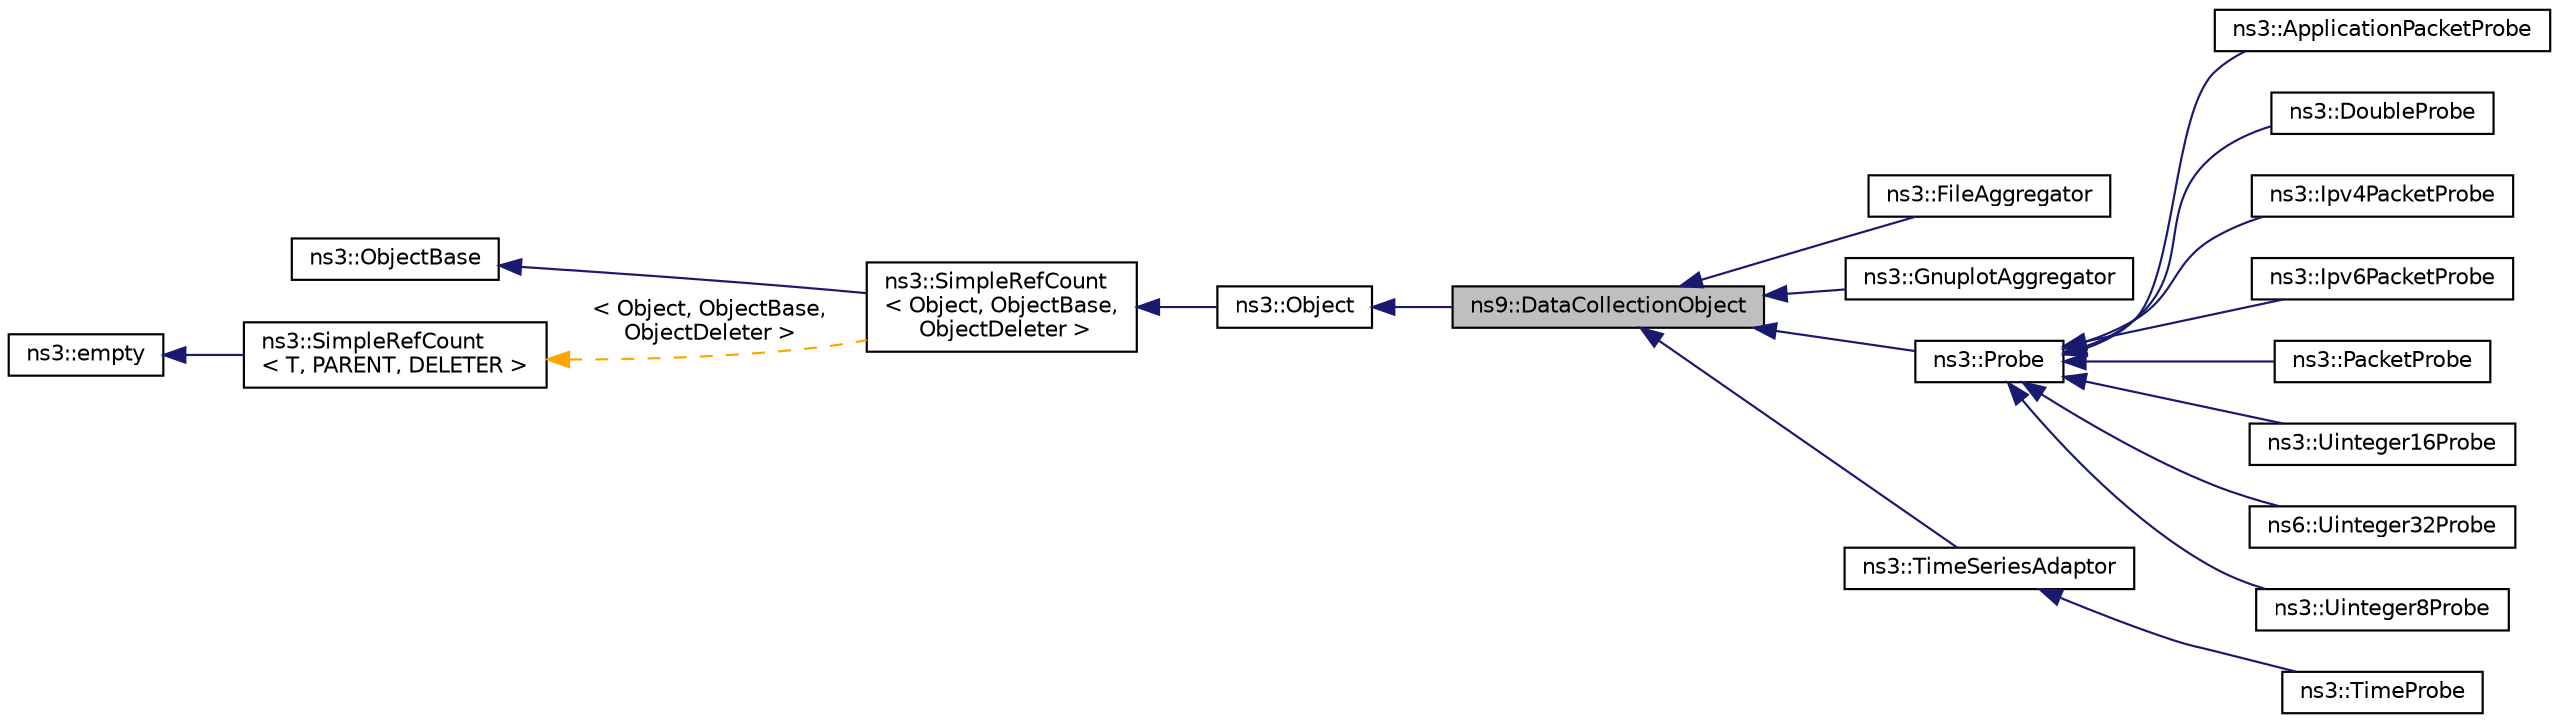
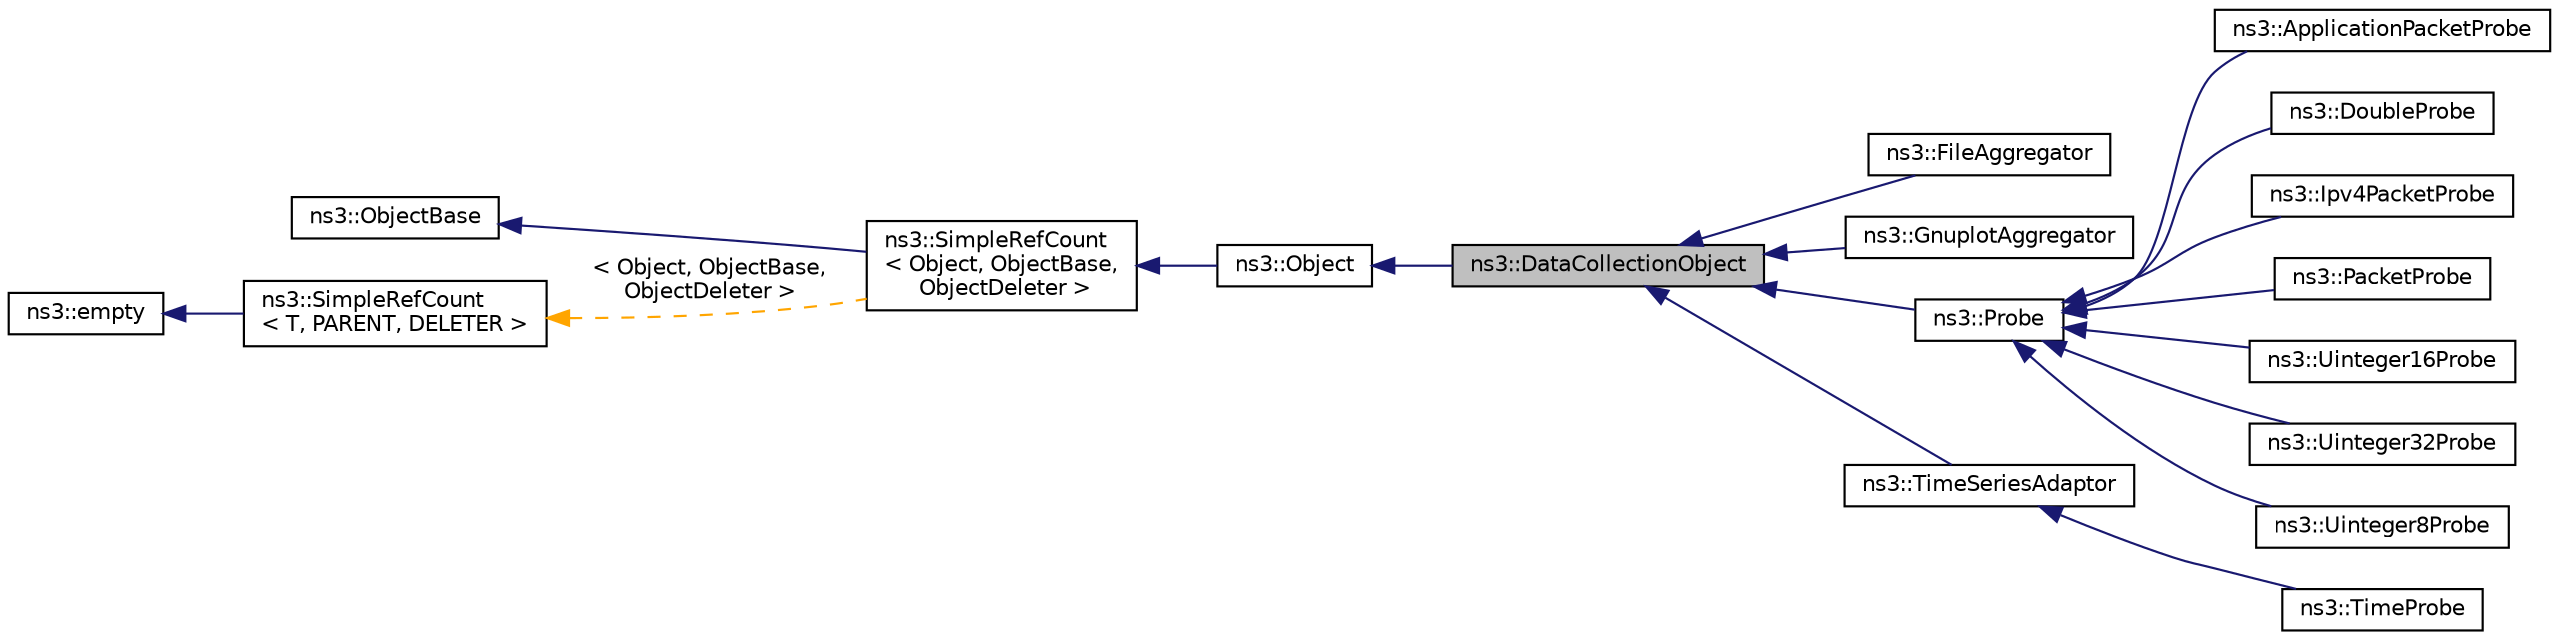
node "ns3::Ipv6PacketProbe": removed
node "ns9::DataCollectionObject": label "ns9::DataCollectionObject" -> "ns3::DataCollectionObject"
node "ns6::Uinteger32Probe": label "ns6::Uinteger32Probe" -> "ns3::Uinteger32Probe"
